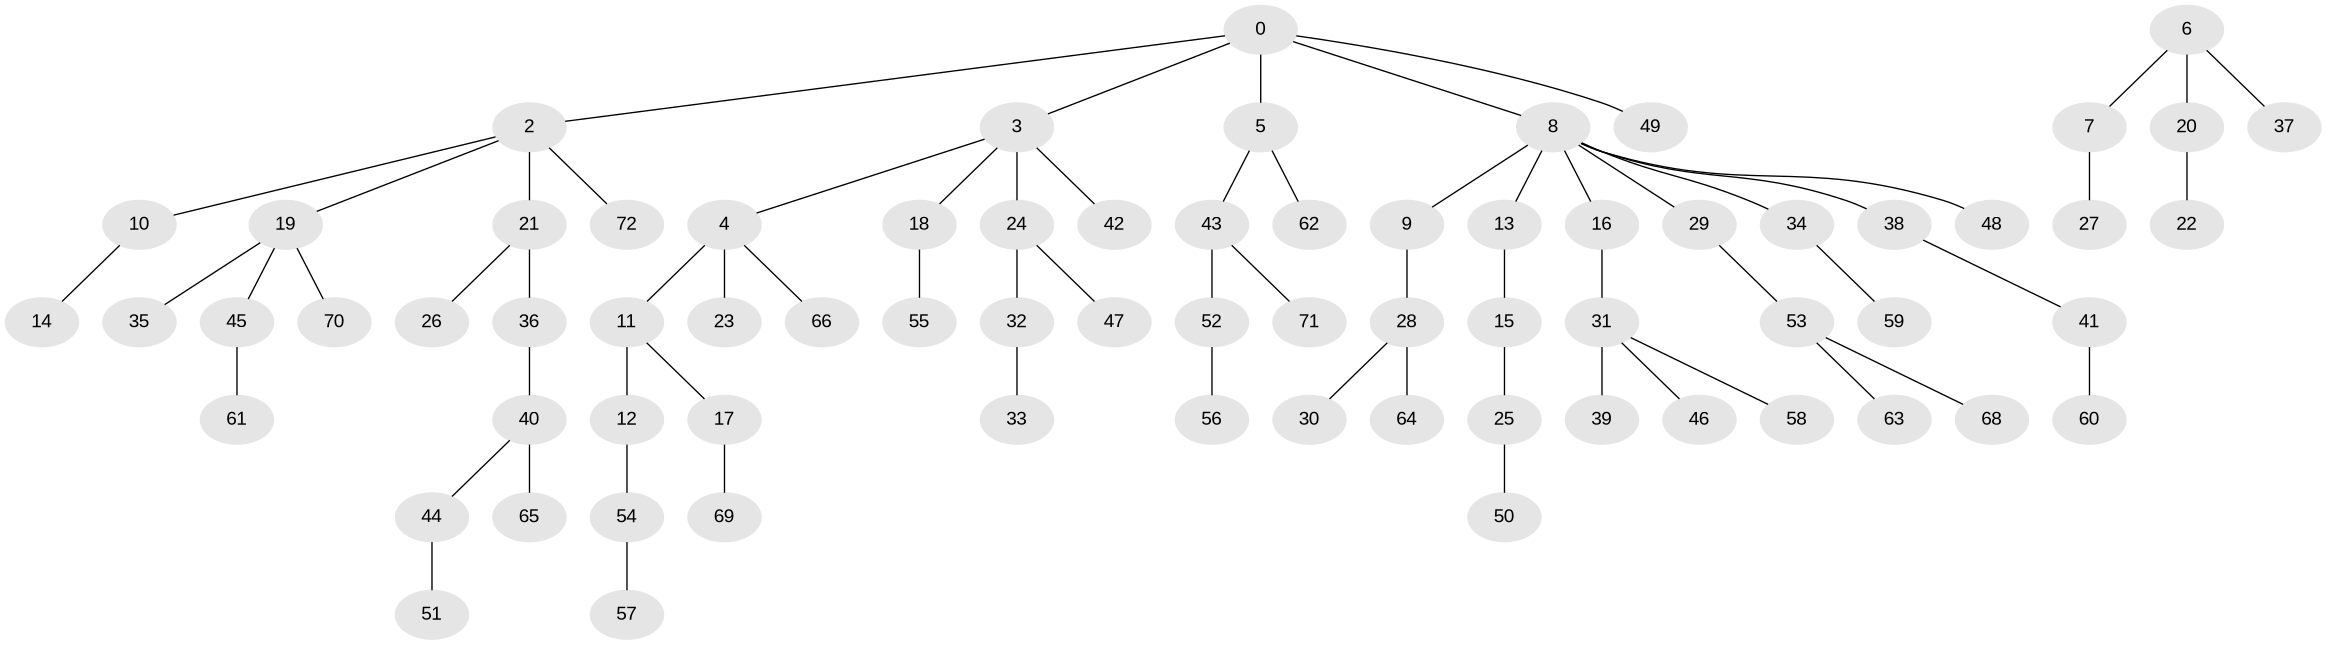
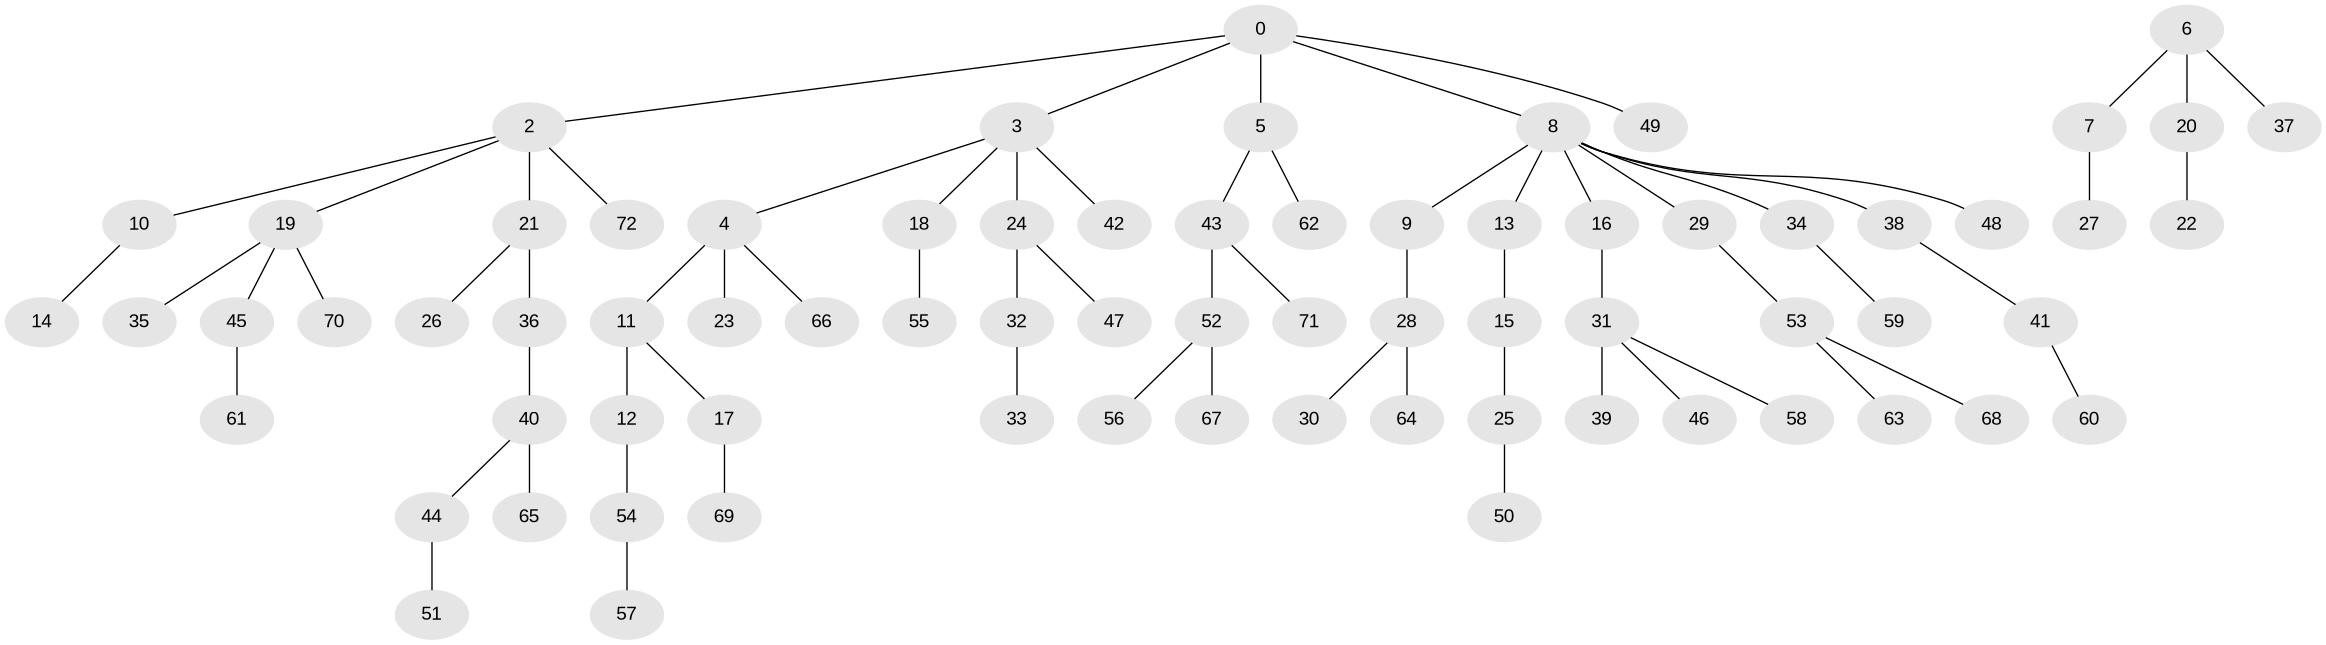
node "67": added
